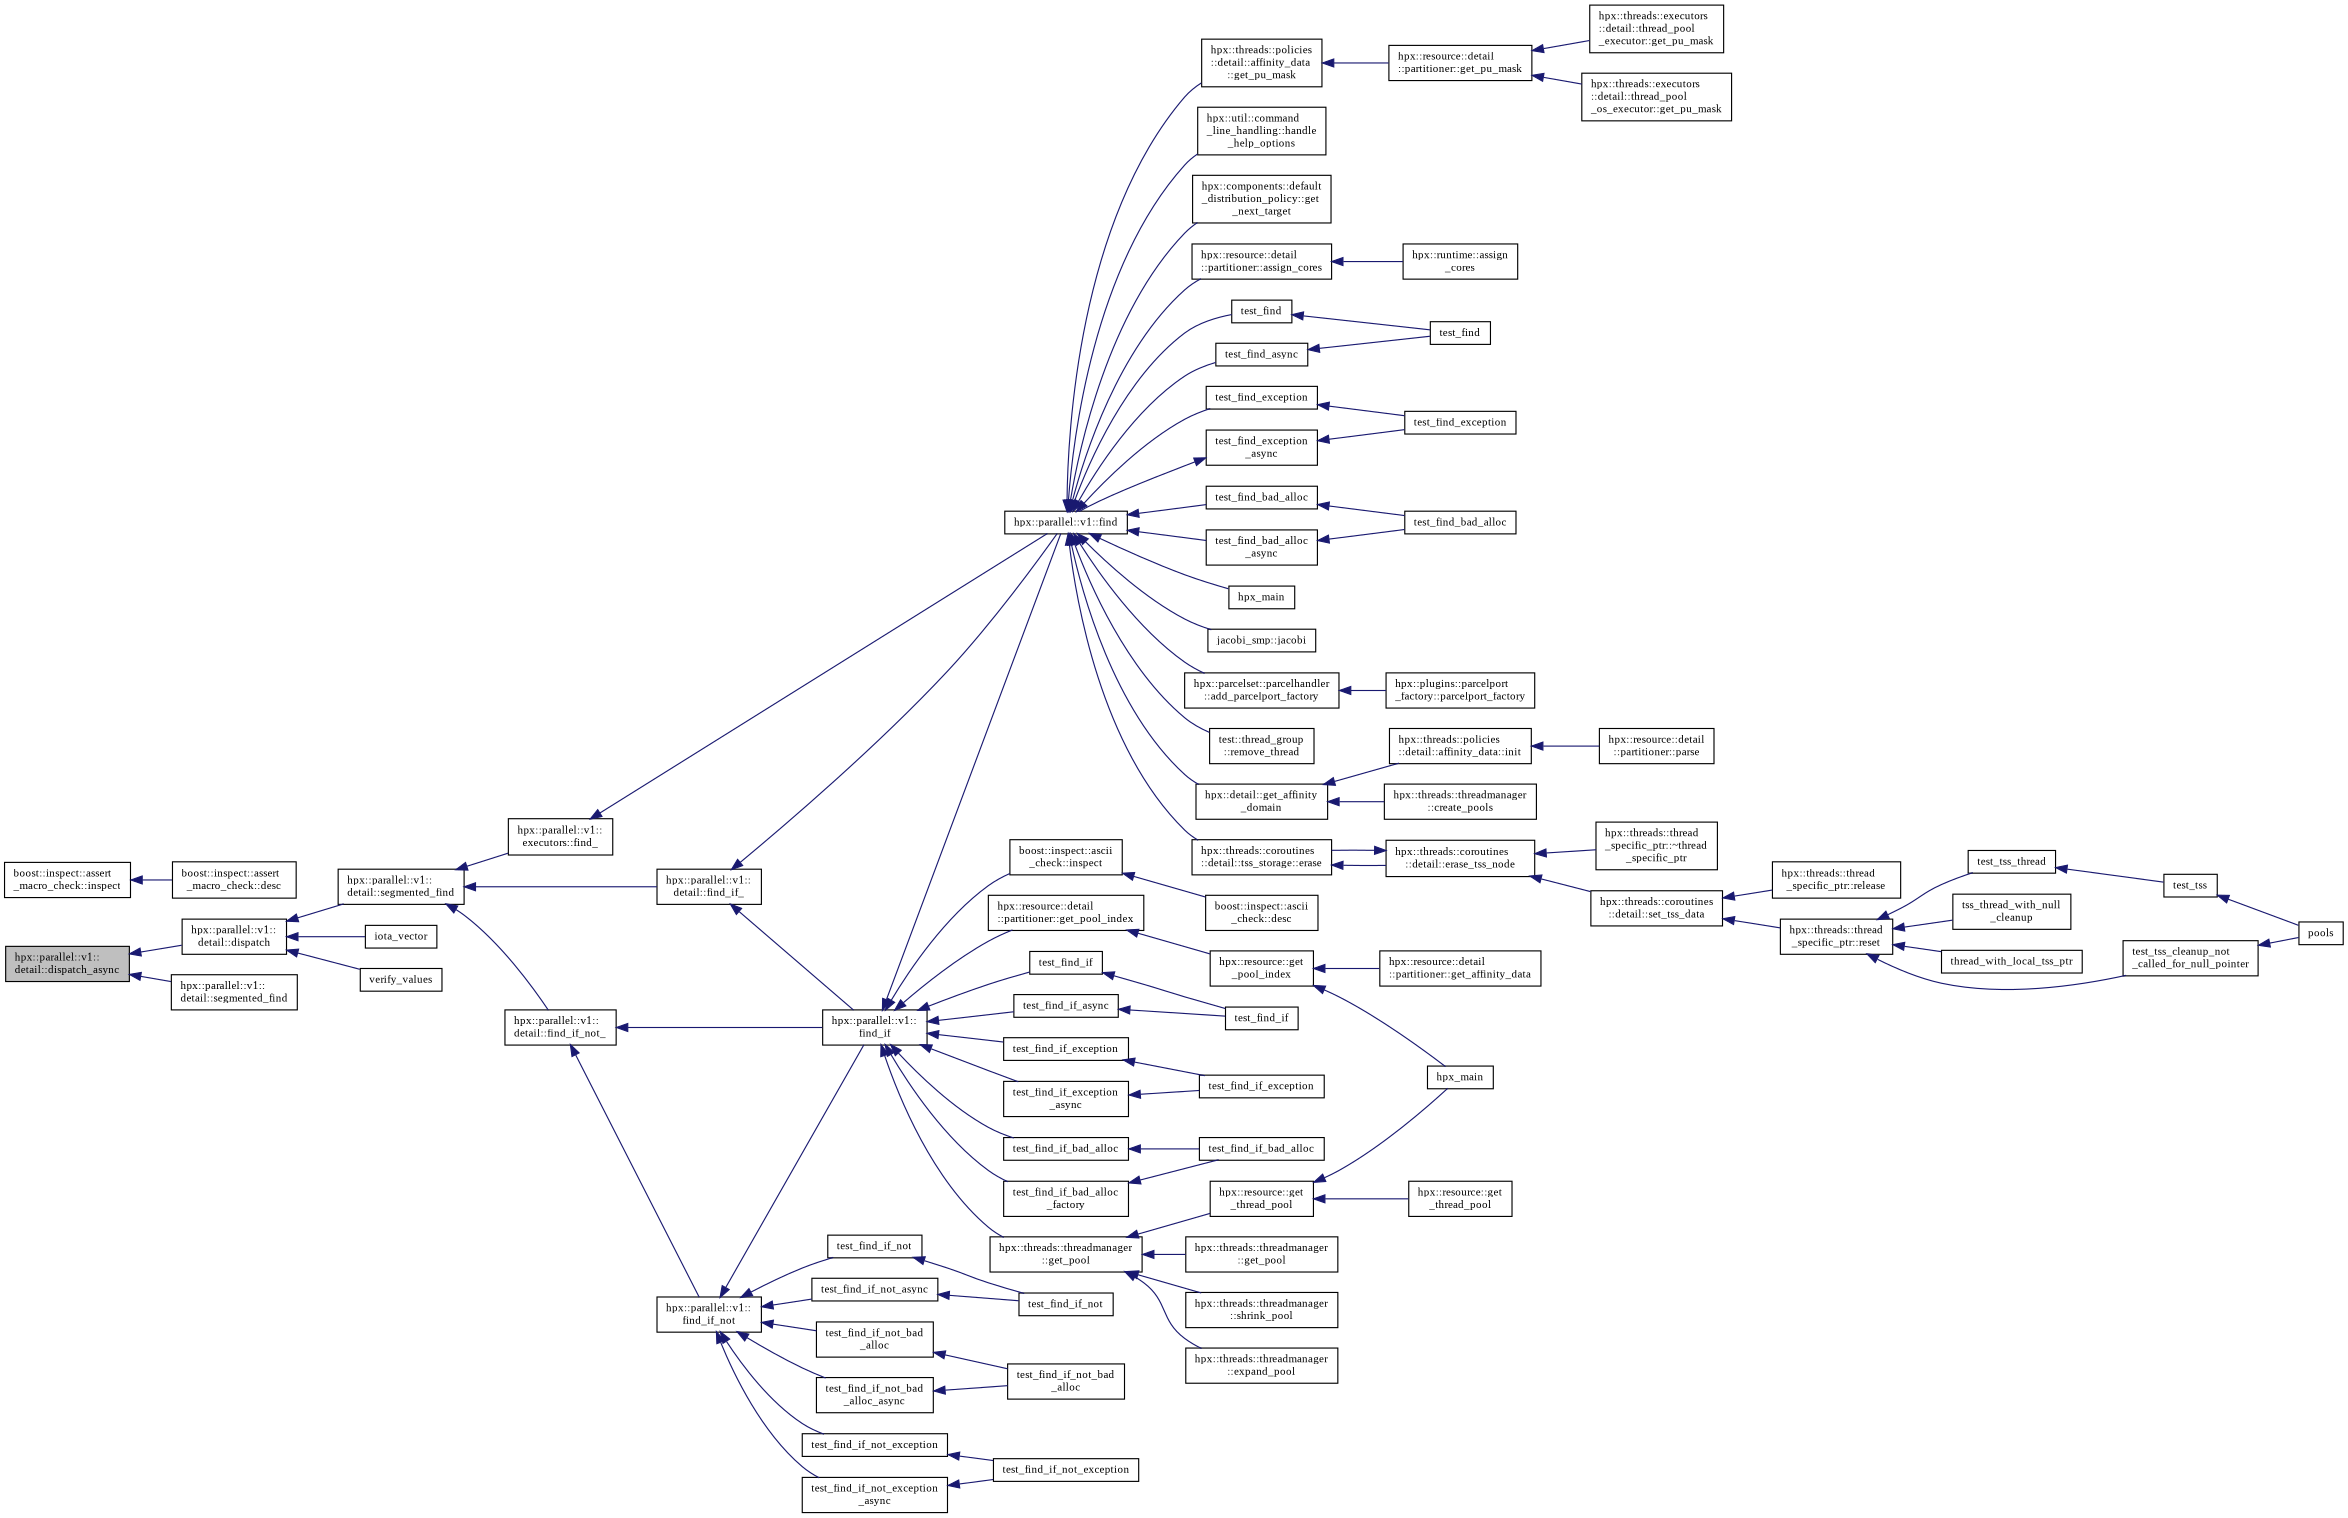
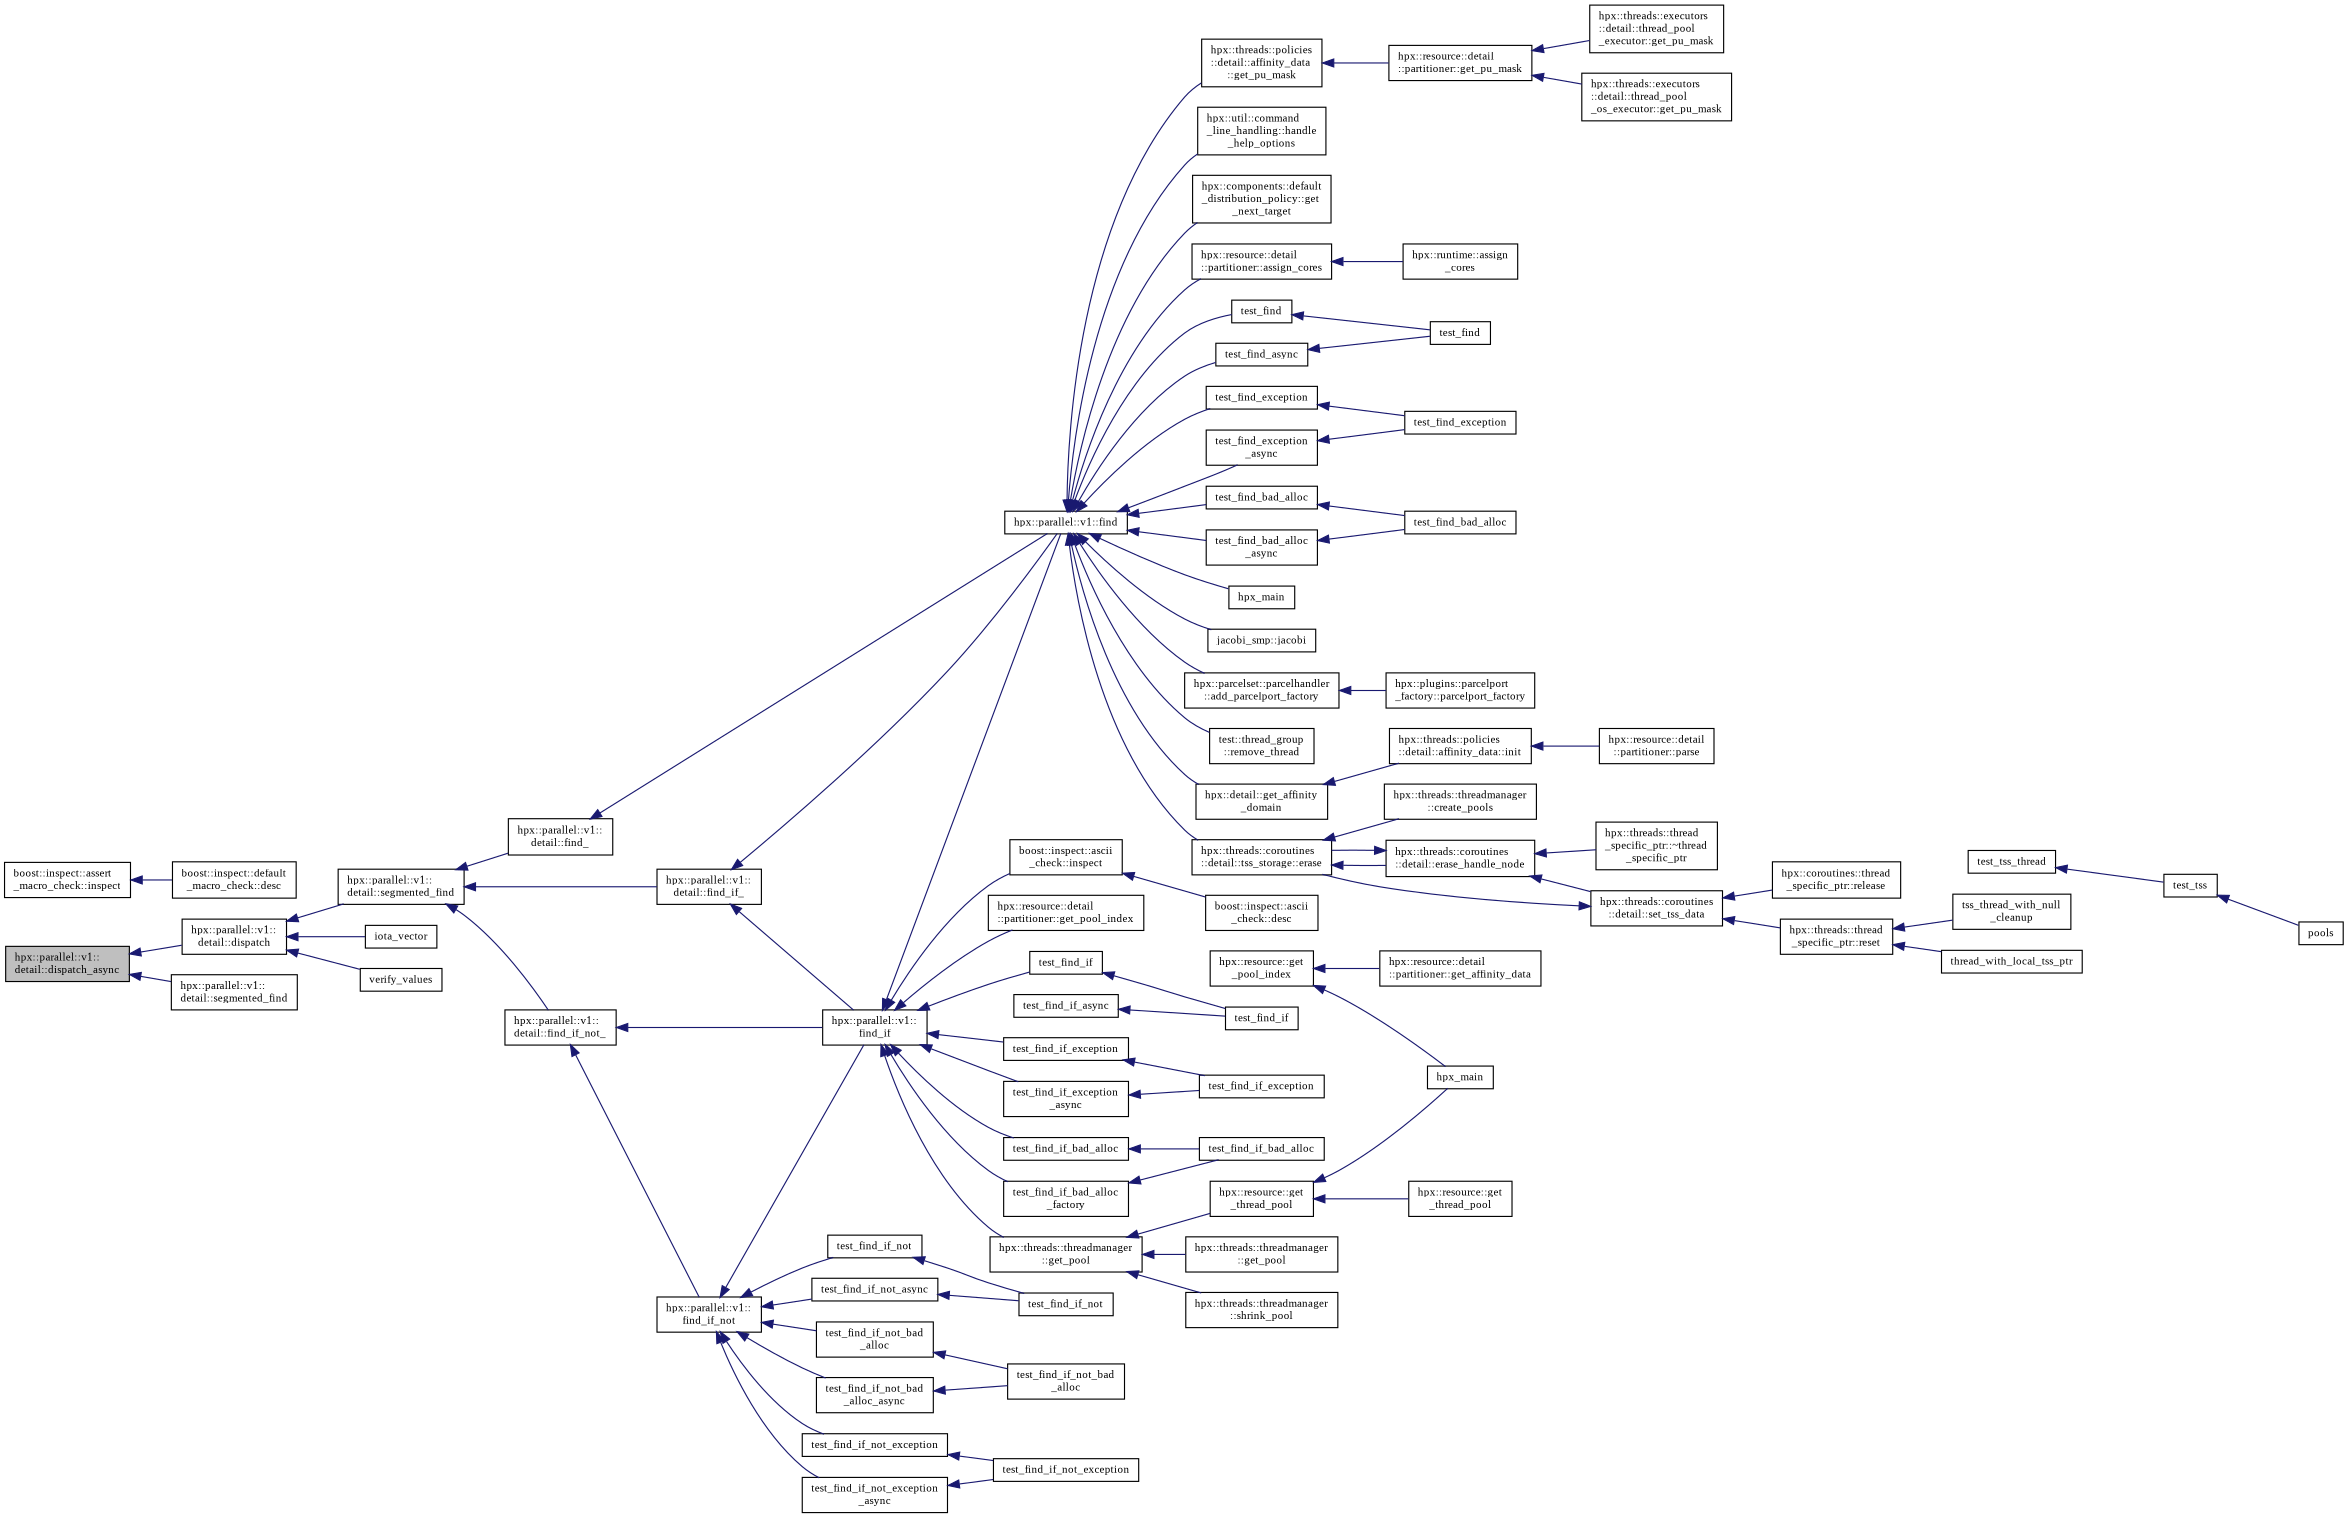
edge "hpx::parallel::v1::find" -> "test_find_exception _async": reversed
edge "hpx::threads::threadmanager ::create_pools" -> "hpx::detail::get_affinity _domain": now "hpx::threads::threadmanager ::create_pools" -> "hpx::threads::coroutines ::detail::tss_storage::erase"
node "hpx::parallel::v1:: executors::find_": label "hpx::parallel::v1:: executors::find_" -> "hpx::parallel::v1:: detail::find_"
node "hpx::threads::coroutines ::detail::erase_tss_node": label "hpx::threads::coroutines ::detail::erase_tss_node" -> "hpx::threads::coroutines ::detail::erase_handle_node"
node "boost::inspect::assert _macro_check::desc": label "boost::inspect::assert _macro_check::desc" -> "boost::inspect::default _macro_check::desc"
node "hpx::threads::thread _specific_ptr::release": label "hpx::threads::thread _specific_ptr::release" -> "hpx::coroutines::thread _specific_ptr::release"
edge "test_tss_thread" -> "hpx::threads::thread _specific_ptr::reset": removed
edge "hpx::threads::coroutines ::detail::tss_storage::erase" -> "hpx::threads::coroutines ::detail::set_tss_data": added
edge "hpx::resource::get _pool_index" -> "hpx::resource::detail ::partitioner::get_pool_index": removed
node "test_tss_cleanup_not _called_for_null_pointer": removed
edge "test_find_if_async" -> "hpx::parallel::v1:: find_if": removed
node "hpx::threads::threadmanager ::expand_pool": removed
